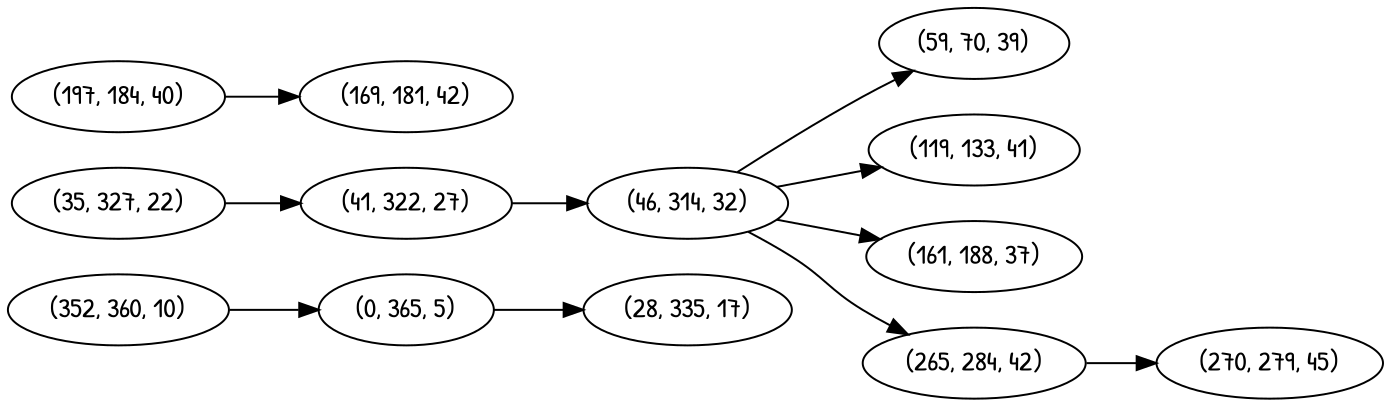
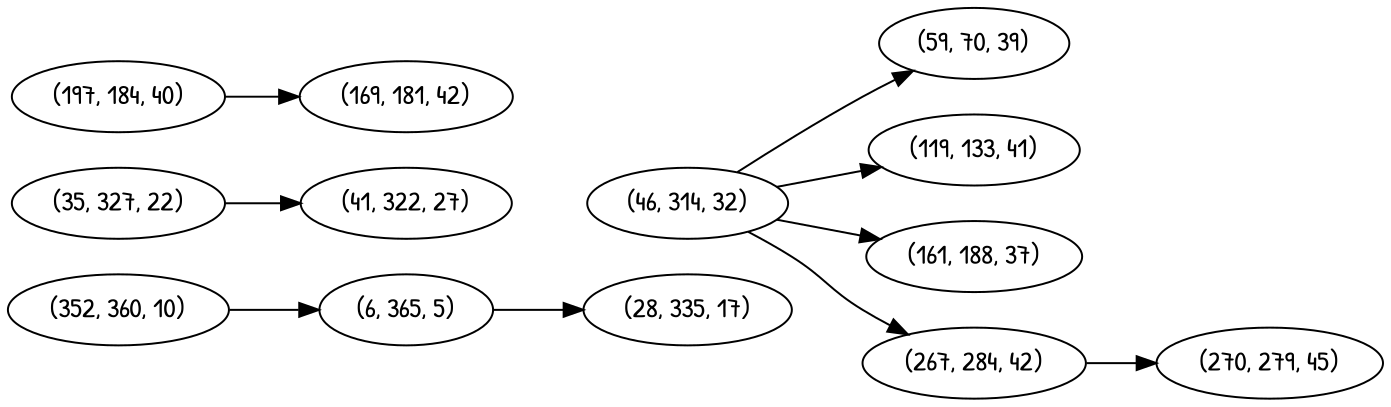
edge "(41, 322, 27)" -> "(46, 314, 32)": removed
node "(0, 365, 5)": label "(0, 365, 5)" -> "(6, 365, 5)"
node "(265, 284, 42)": label "(265, 284, 42)" -> "(267, 284, 42)"
